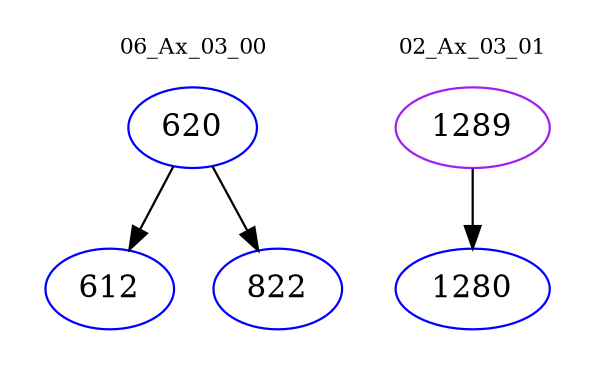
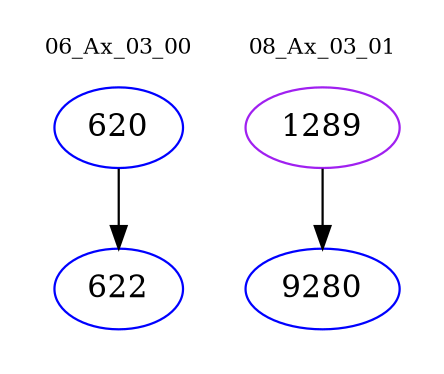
cluster "02_Ax_03_01": label "02_Ax_03_01" -> "08_Ax_03_01"
node "612": removed
node "822": label "822" -> "622"
node "1280": label "1280" -> "9280"
